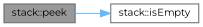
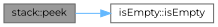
node "stack::isEmpty": label "stack::isEmpty" -> "isEmpty::isEmpty"
